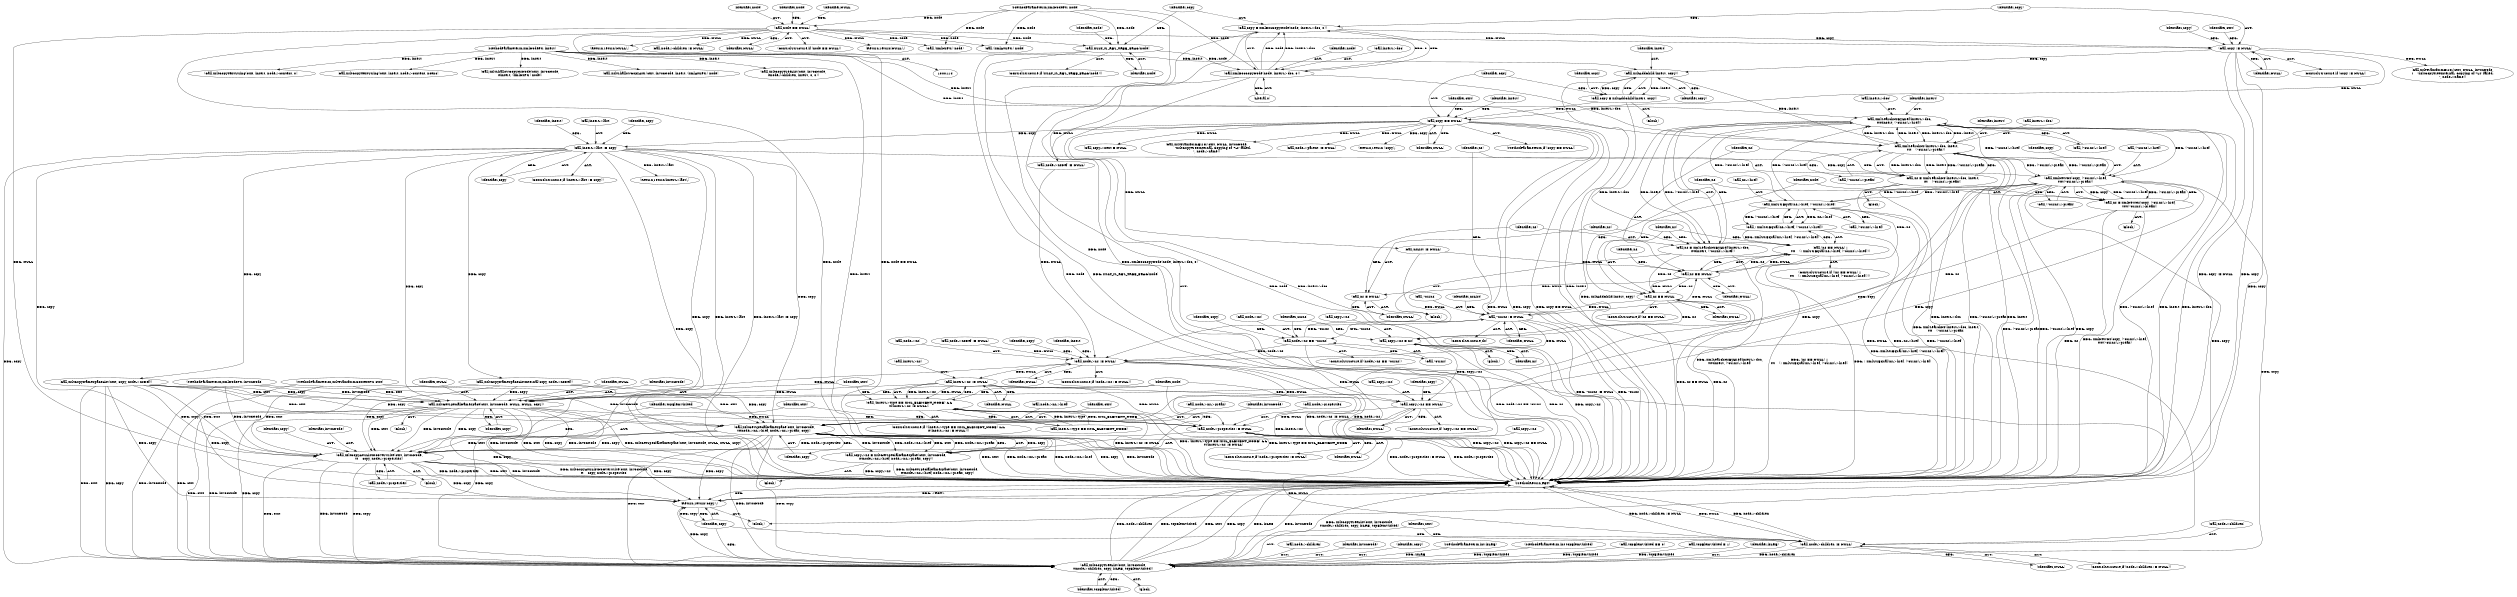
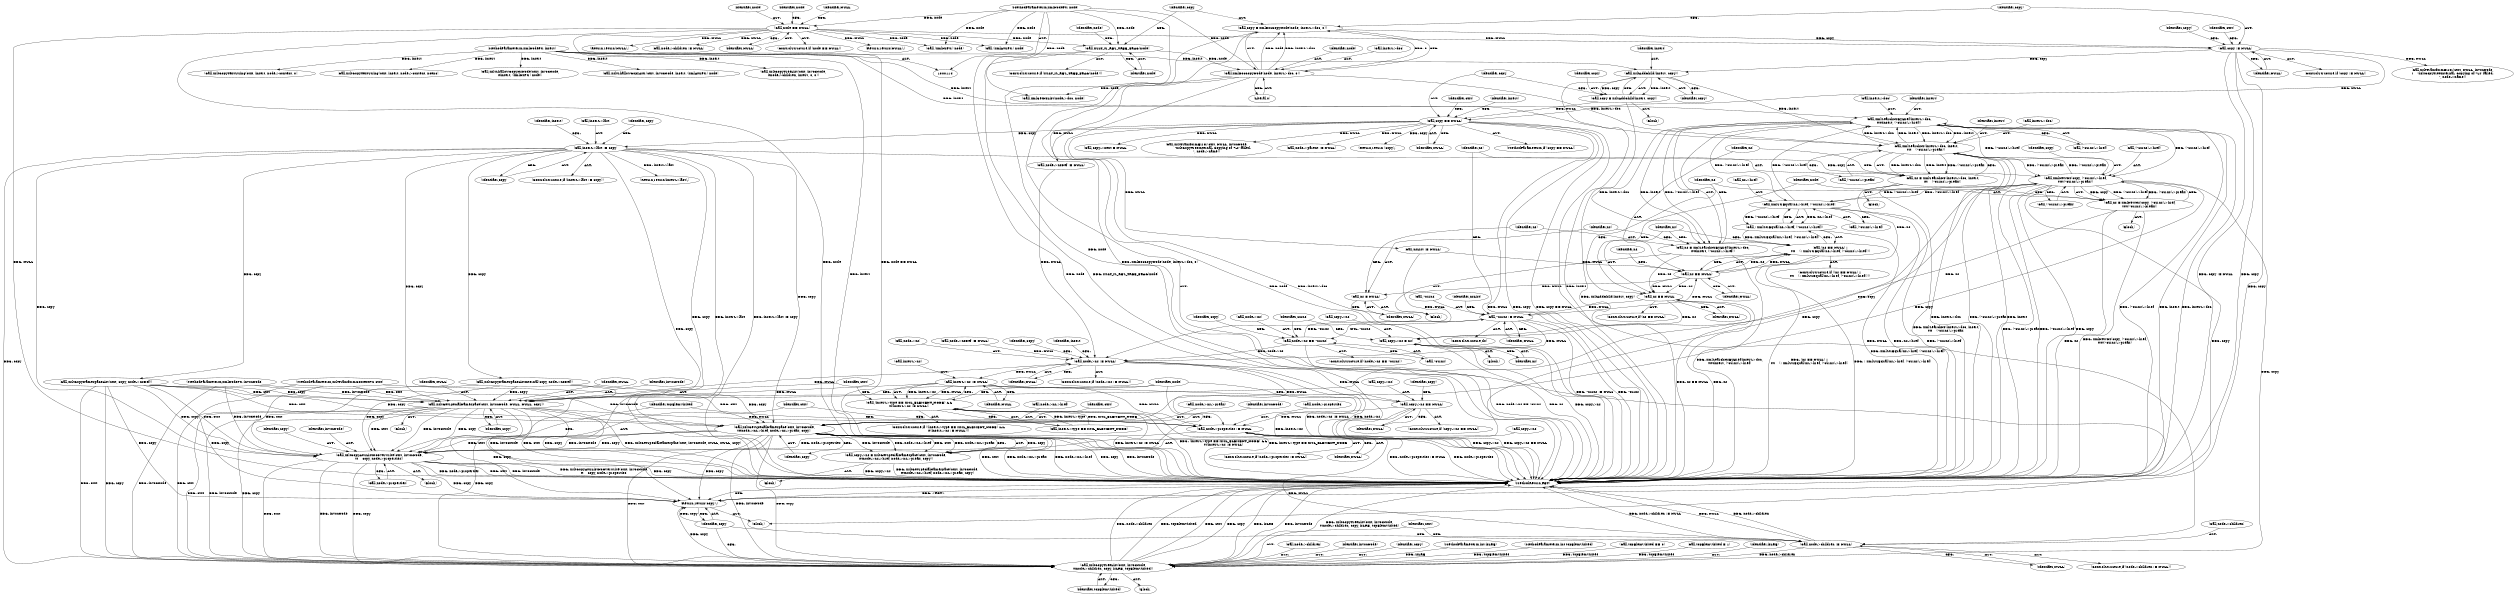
edge "(MethodParameterIn,xmlNodePtr node)" -> "1000114": added, label "AST:"
node "(Call,xmlGetNsList(node->doc, node))": added
edge "(Call,copy->ns = ns)" -> "(Call,copy->ns == NULL)": removed, label "DDG: copy->ns"
